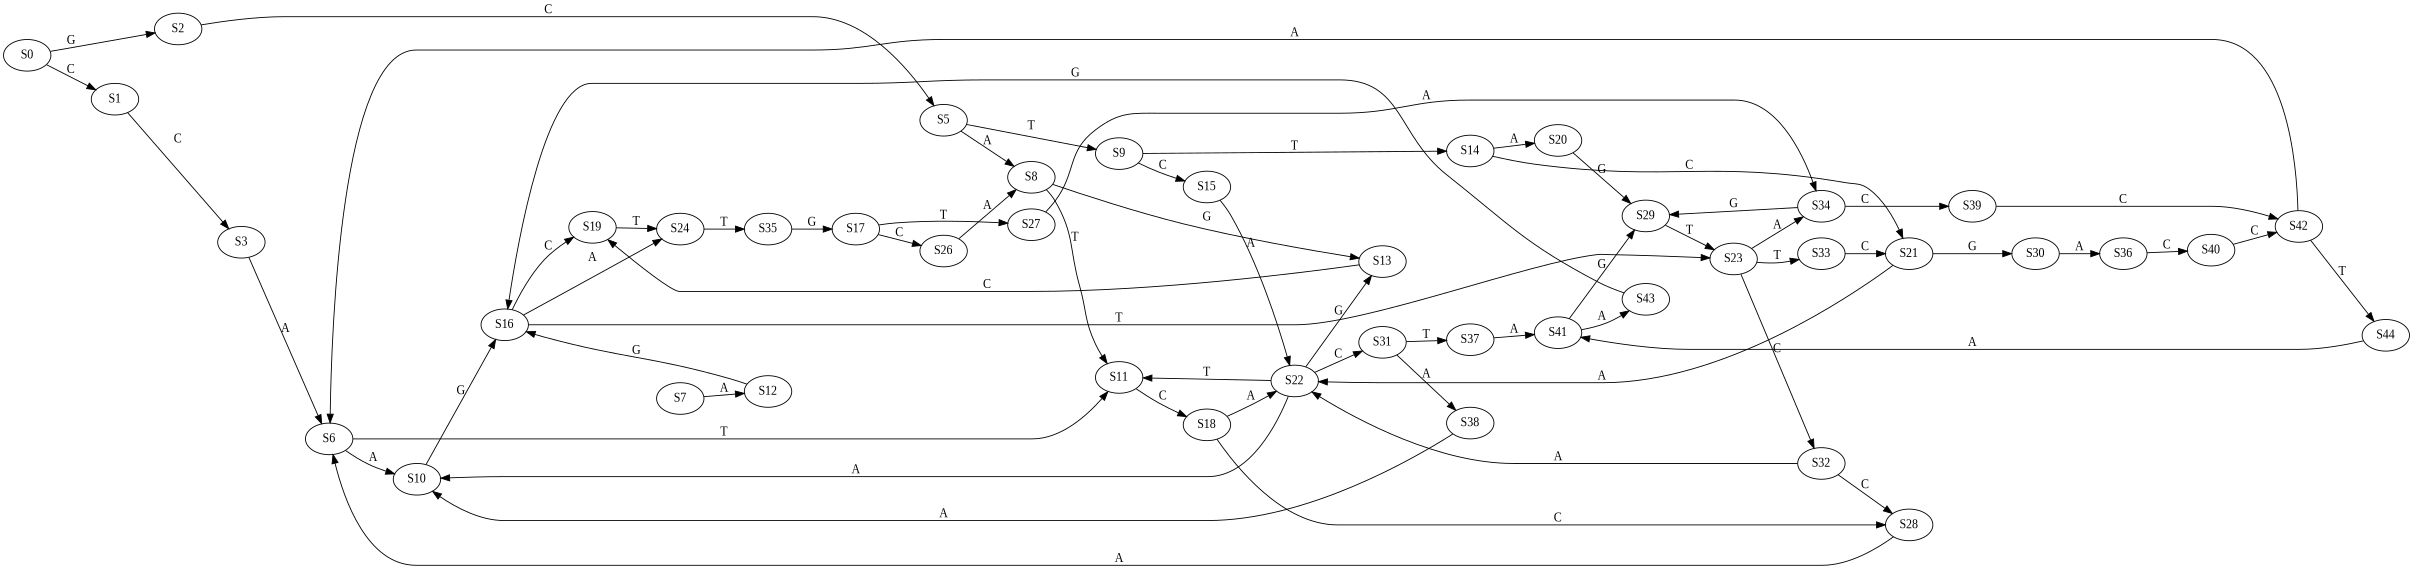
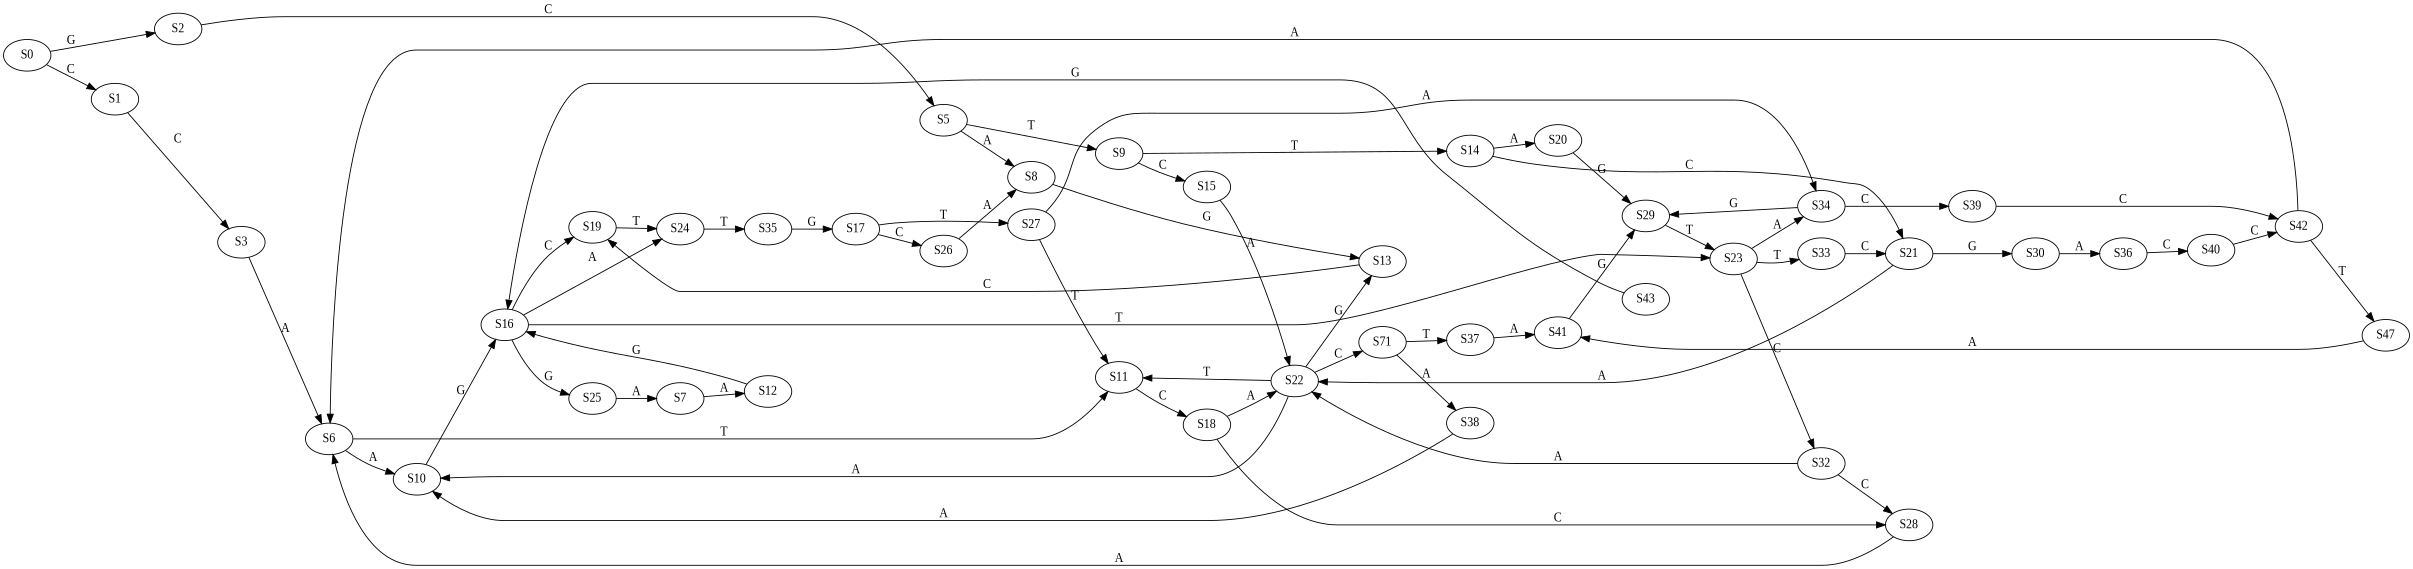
edge "S8" -> "S11": now "S27" -> "S11"
edge "S41" -> "S43": removed, label "A"
node "S44": label "S44" -> "S47"
node "S31": label "S31" -> "S71"
node "S25": added
